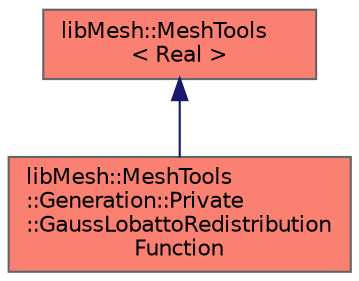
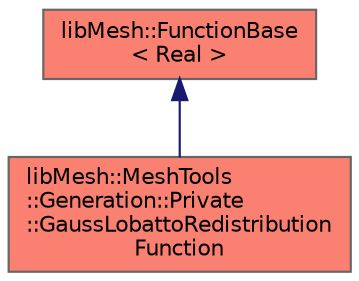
node "libMesh::MeshTools < Real >": label "libMesh::MeshTools < Real >" -> "libMesh::FunctionBase < Real >"
